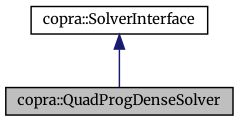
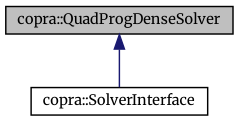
edge "copra::QuadProgDenseSolver" -> "copra::SolverInterface": reversed
